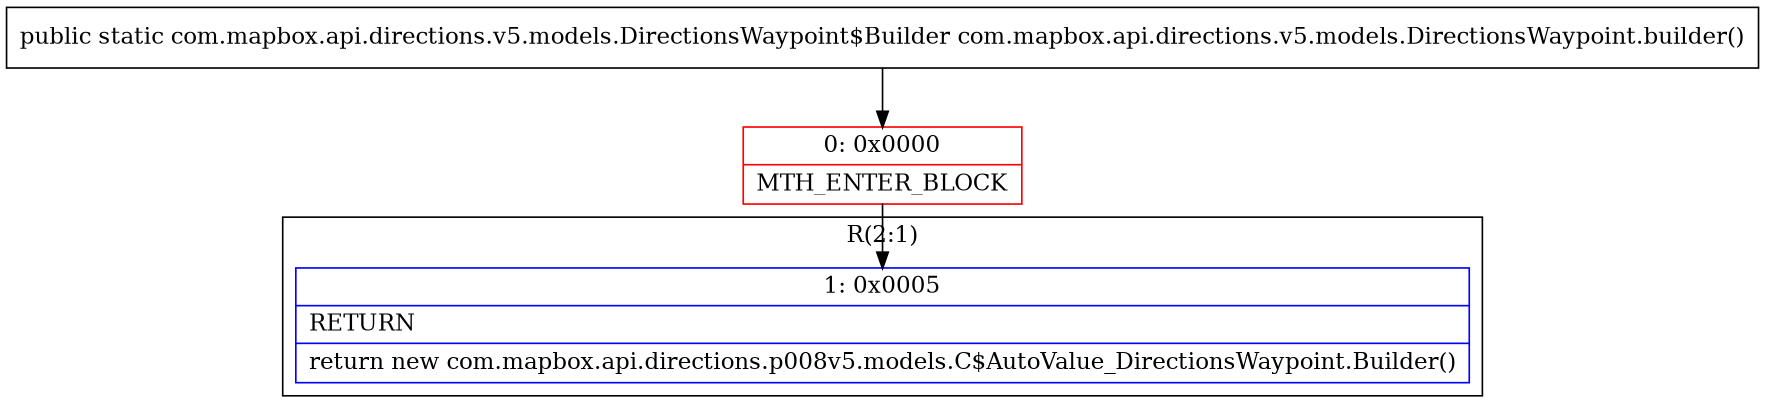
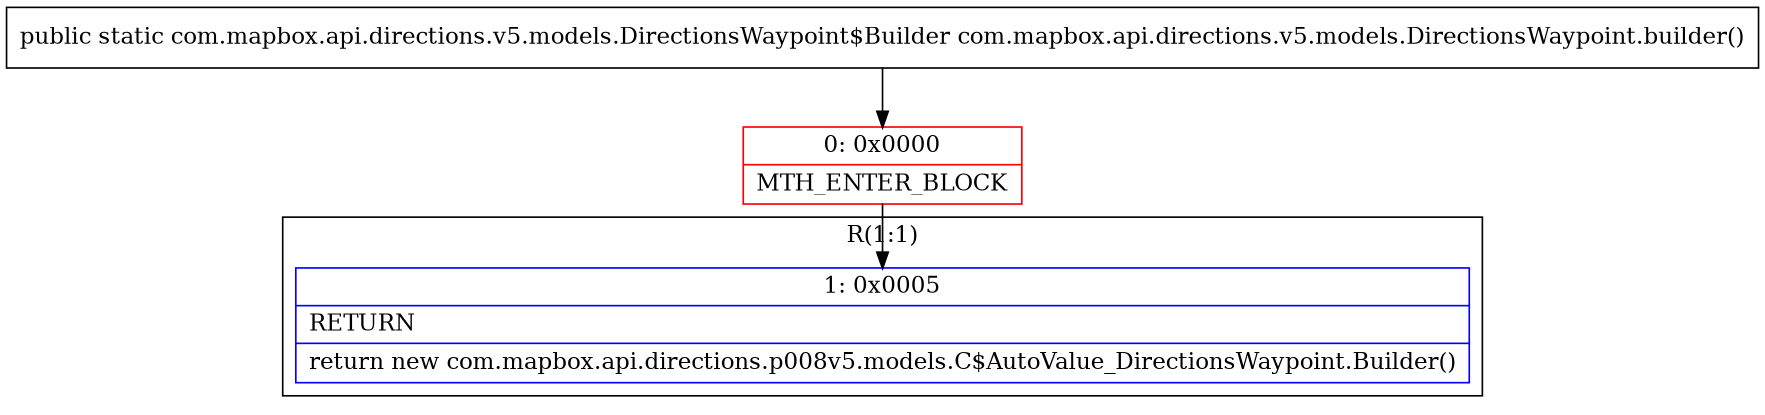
cluster "R(2:1)": label "R(2:1)" -> "R(1:1)"
